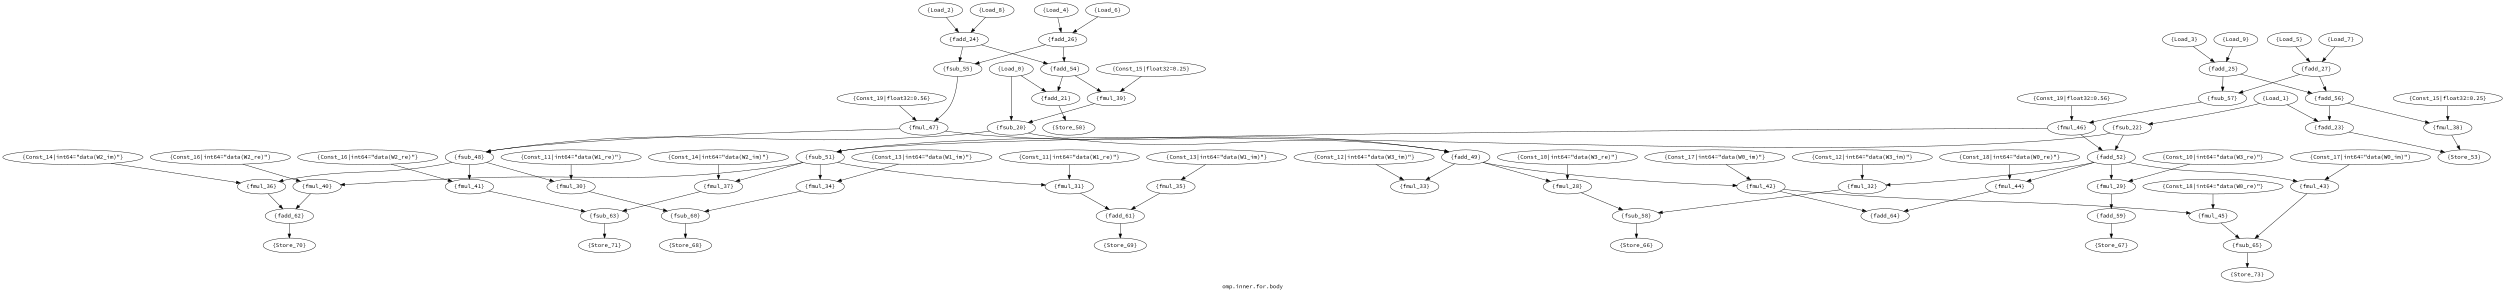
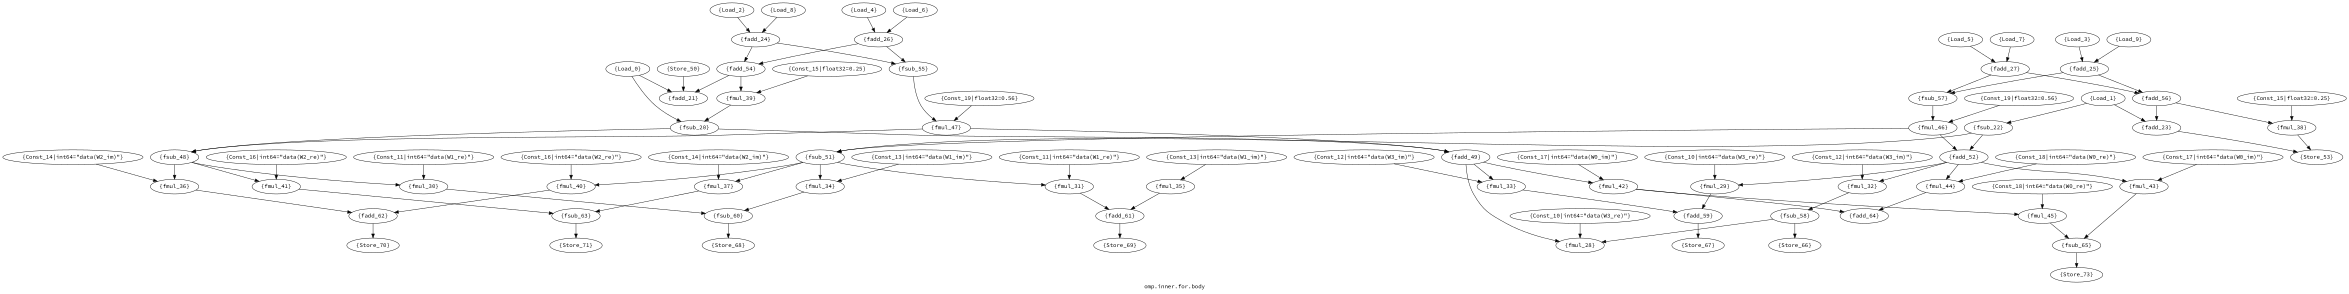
edge "{fadd_21}" -> "{Store_50}": reversed
edge "{fmul_33}" -> "{fadd_59}": added
edge "{fmul_28}" -> "{fsub_58}": reversed
